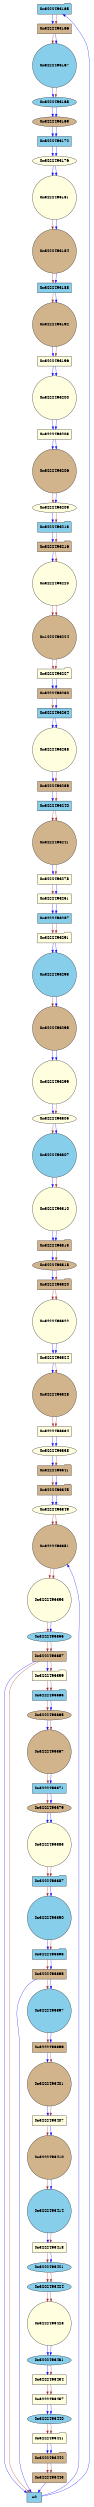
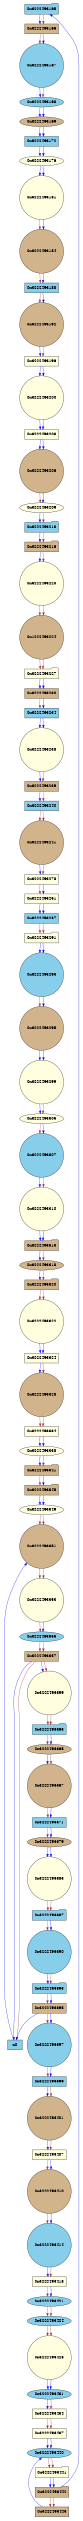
edge "n0" -> "0x3222493165": now "0x3222493442" -> "0x3222493165"
node "0x3222493359": shape folder -> circle
node "0x3222493399": fillcolor tan -> skyblue
edge "0x3222493443" -> "n0": now "0x3222493443" -> "0x3222493440"
